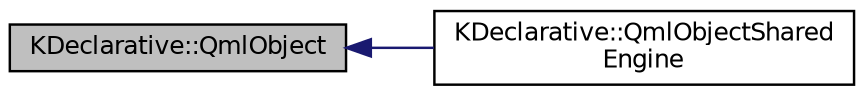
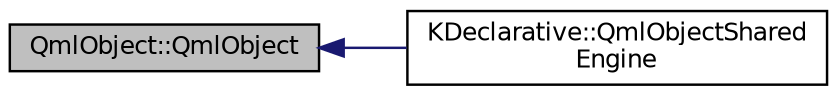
node "KDeclarative::QmlObject": label "KDeclarative::QmlObject" -> "QmlObject::QmlObject"
